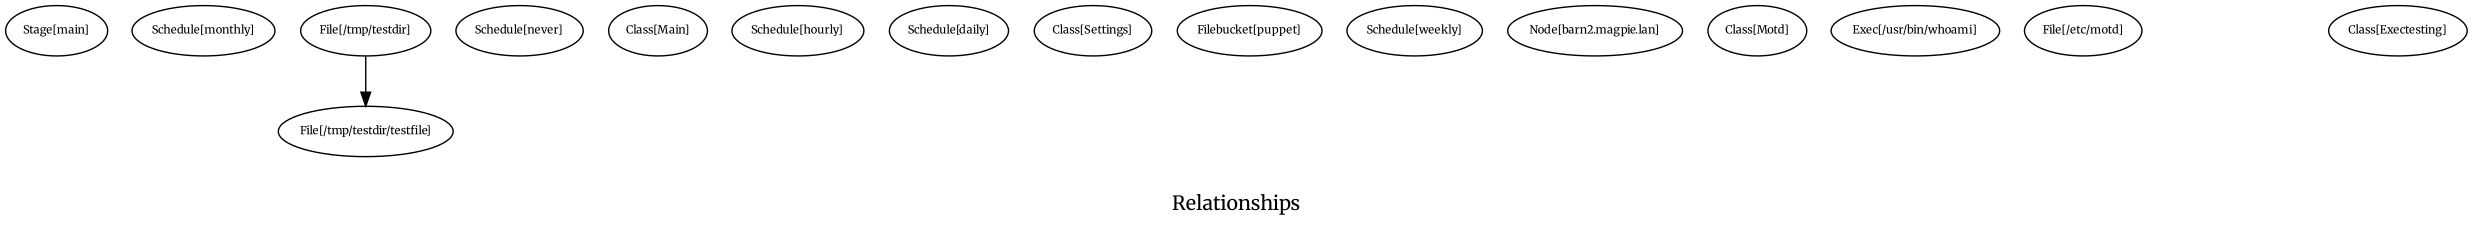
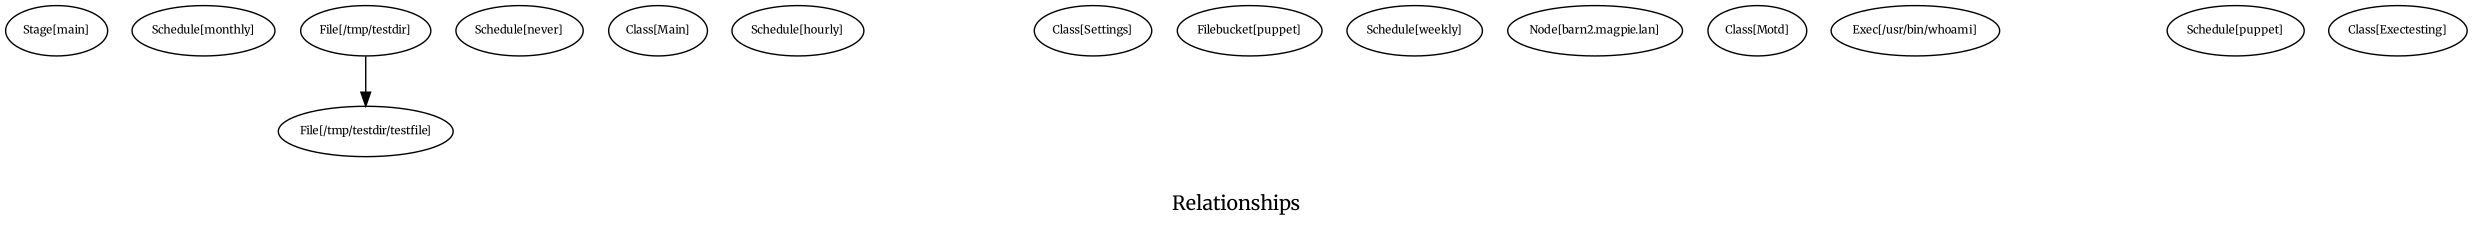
node "Schedule[daily]": removed
node "File[/etc/motd]": removed
node "Schedule[puppet]": added
